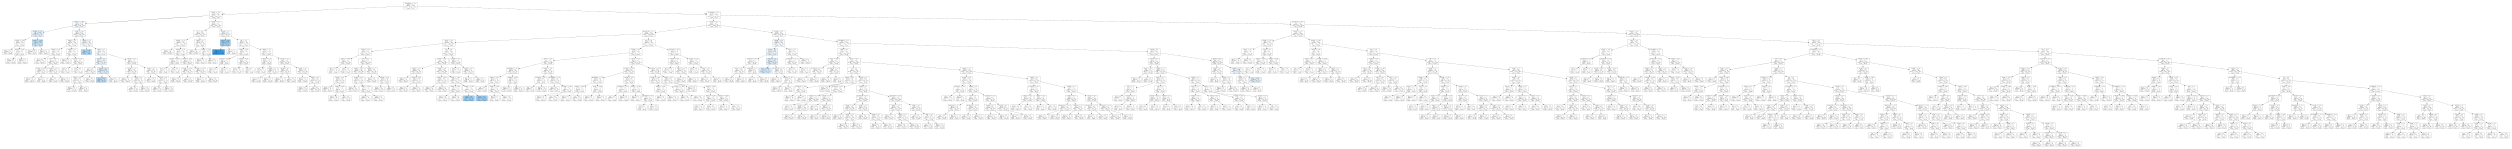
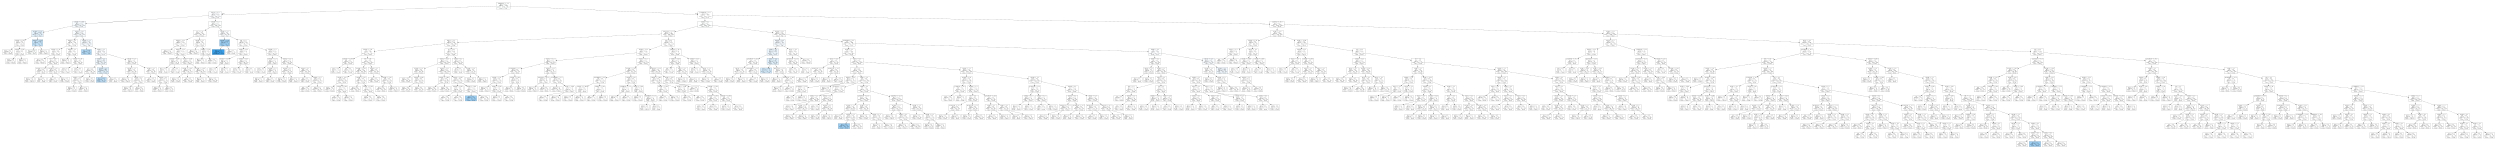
node "gini = 0.497 samples = 24 value = [11, 13] class = True": removed
node "gini = 0.5 samples = 132 value = [66, 66] class = False": fillcolor #9ccef2 -> #ffffff
node "gini = 0.5 samples = 98 value = [49, 49] class = False": fillcolor #ffffff -> #9ccef2
node "gini = 0.5 samples = 54 value = [27, 27] class = False": fillcolor #ffffff -> #9ccef2
